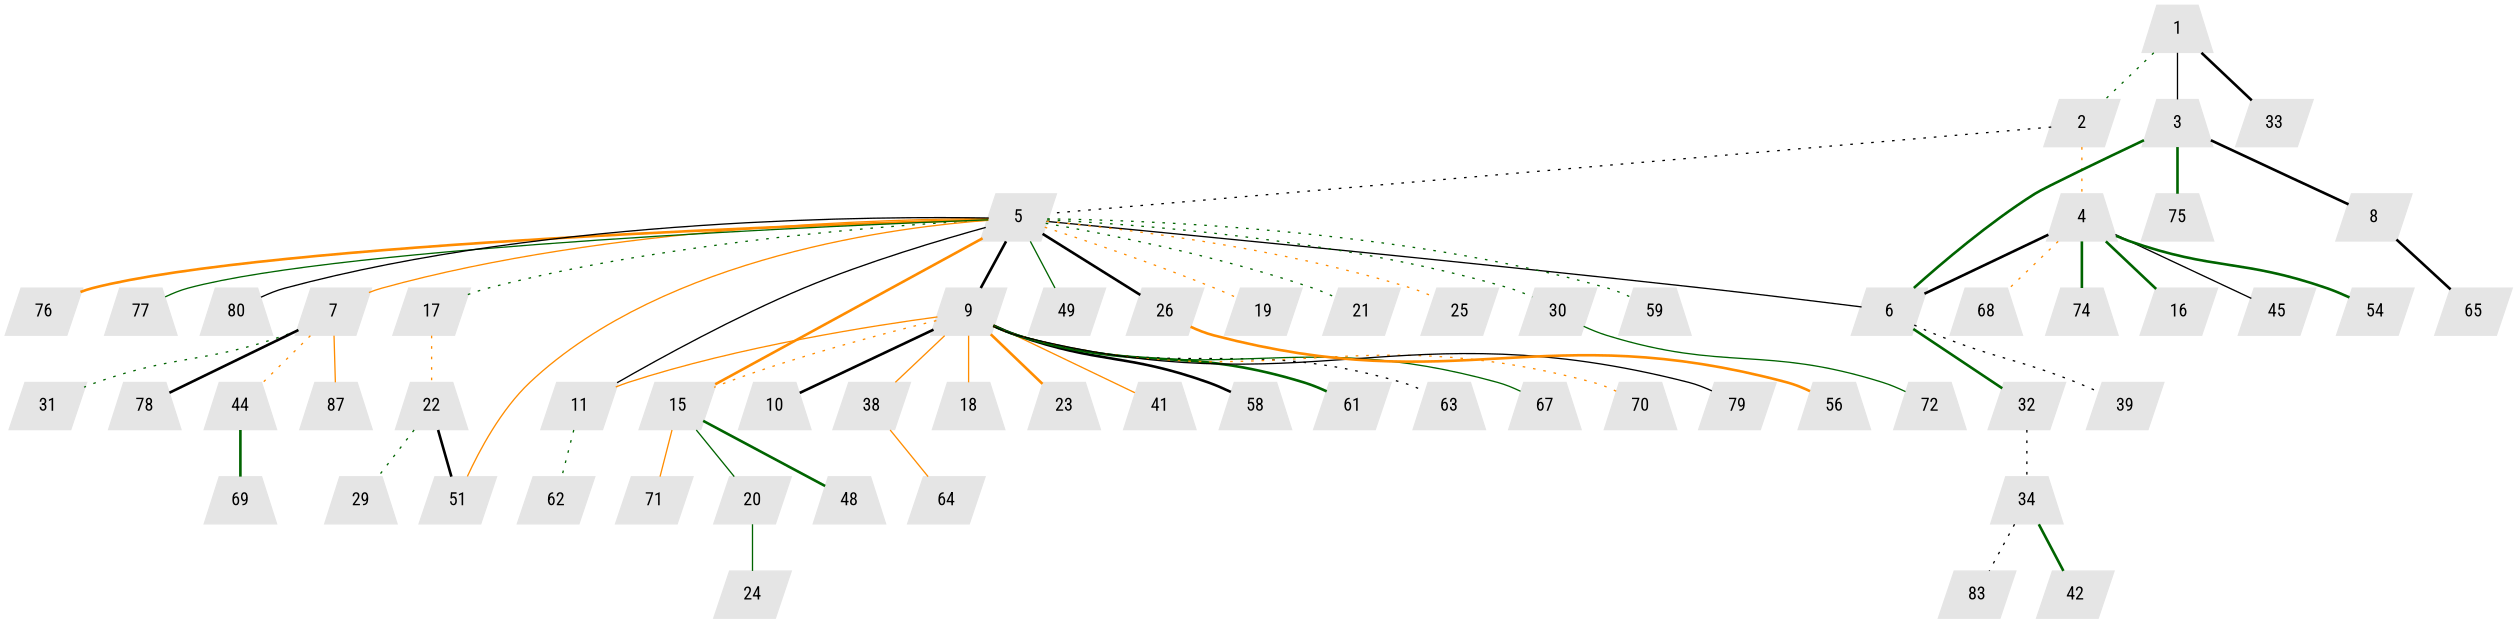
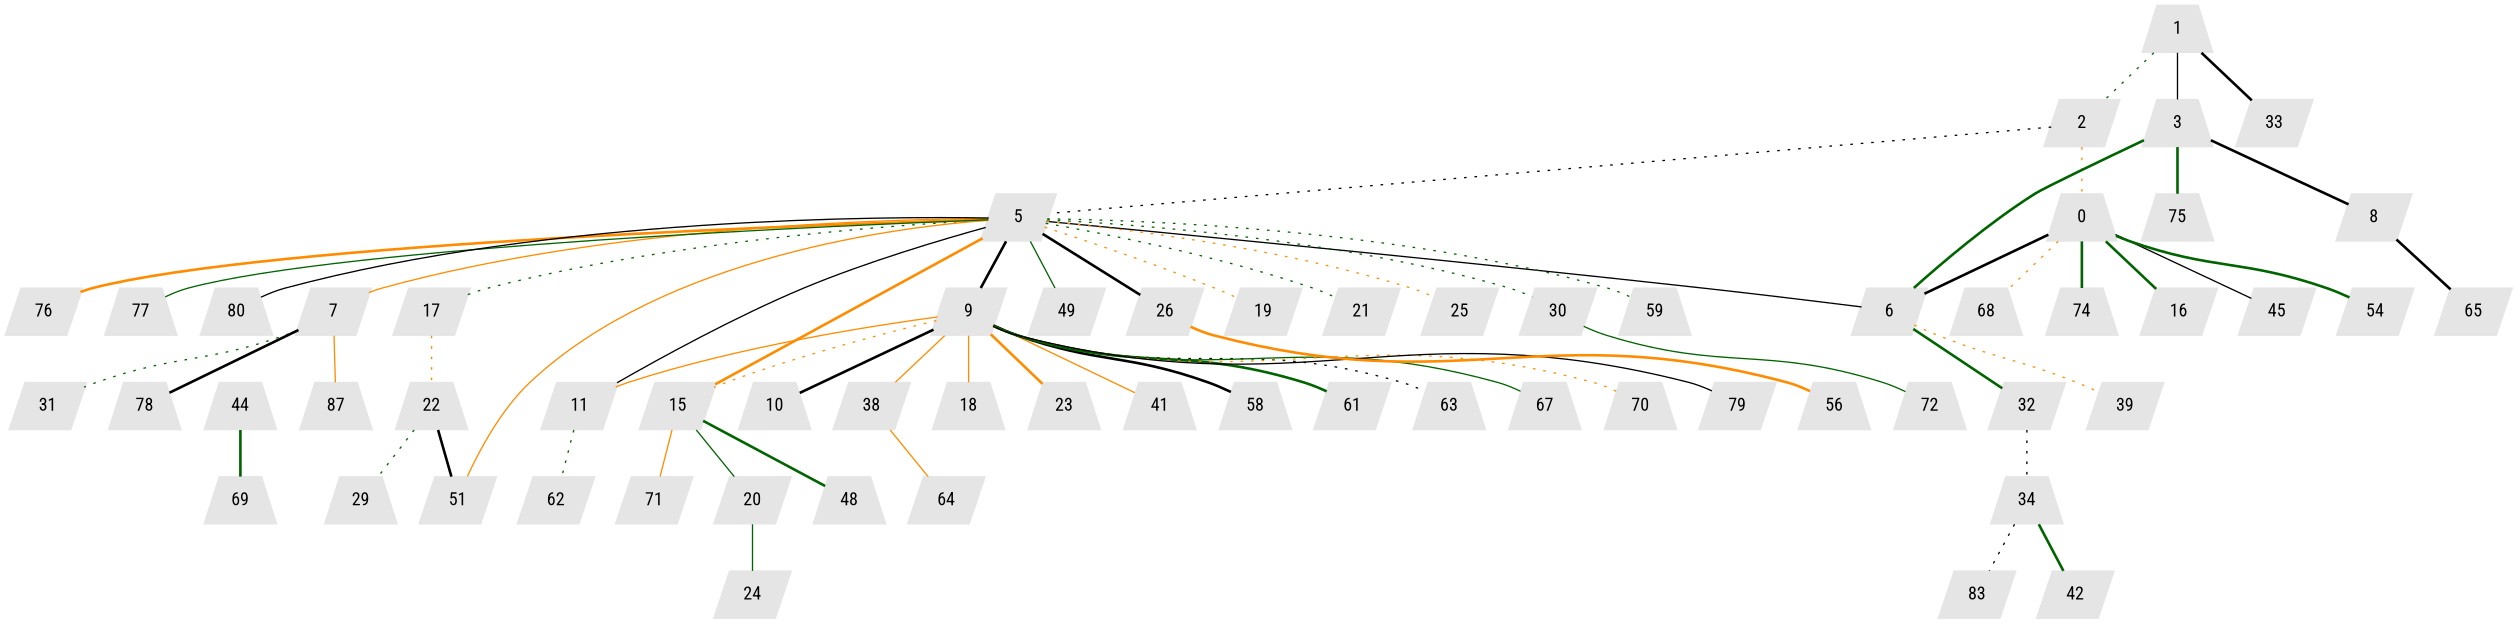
node "4": label "4" -> "0"
edge "7" -- "44": removed
edge "6" -- "39": color black -> darkorange
